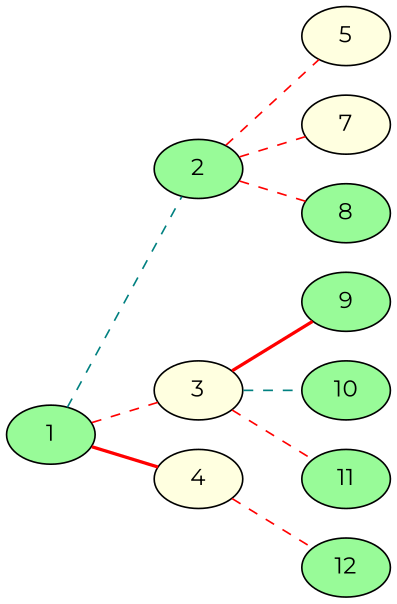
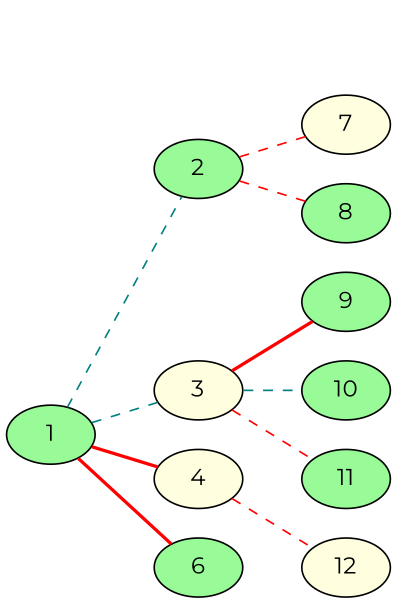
node "5": removed
edge "3" -- "1": color red -> teal
node "6": added
node "12": fillcolor palegreen -> lightyellow
